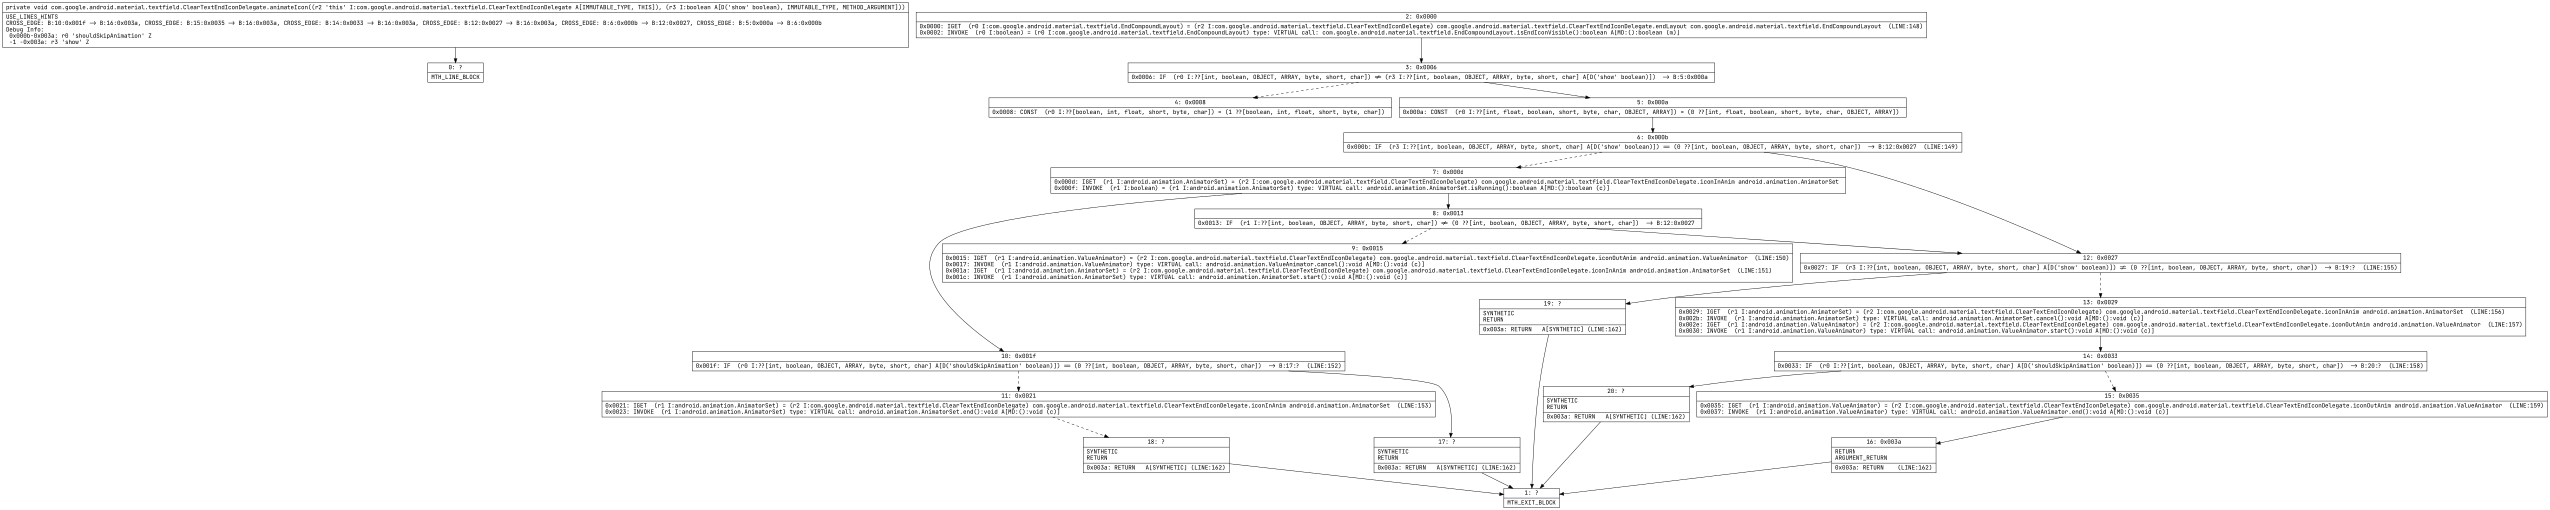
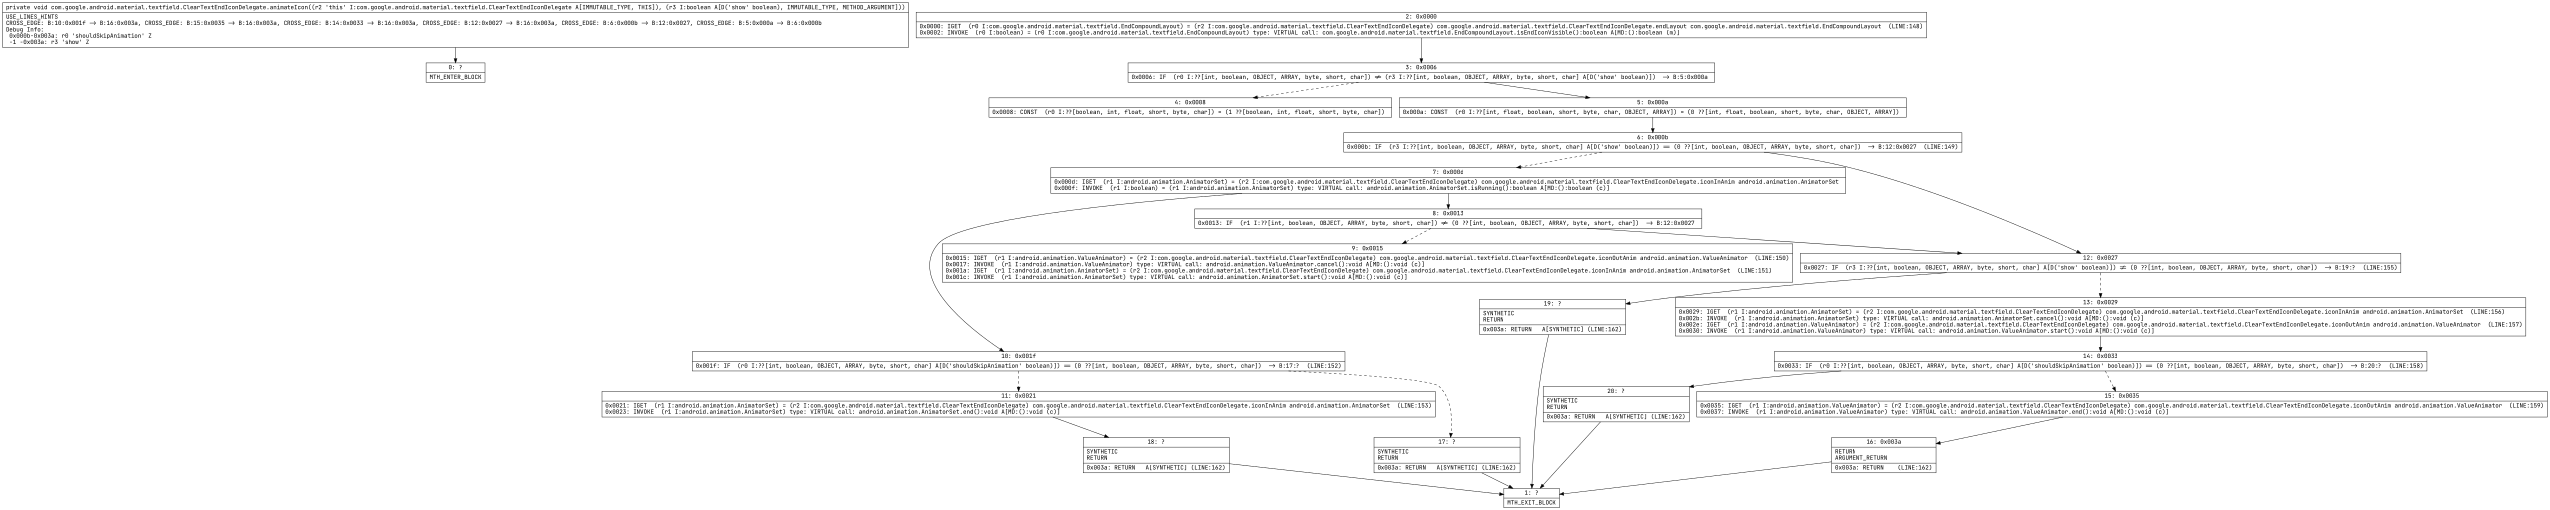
node "0: ?": text "MTH_LINE_BLOCK" -> "MTH_ENTER_BLOCK"
edge "10: 0x001f" -> "17: ?": style solid -> dashed
edge "11: 0x0021" -> "18: ?": style dashed -> solid
